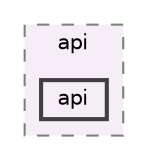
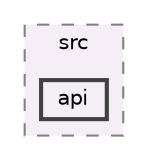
cluster "api": label "api" -> "src"
